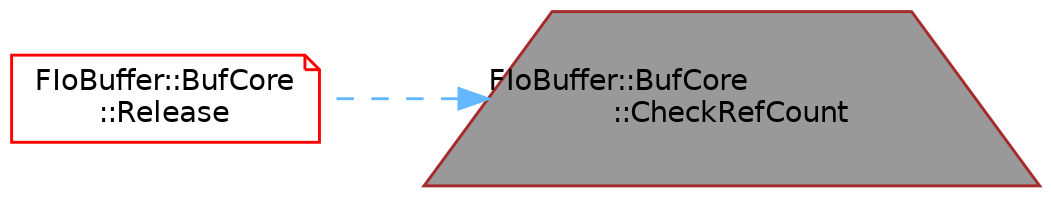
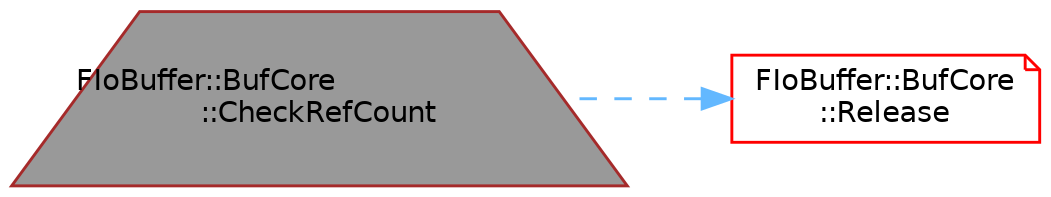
edge "FIoBuffer::BufCore ::Release" -> "FIoBuffer::BufCore ::CheckRefCount": reversed
